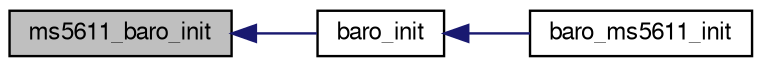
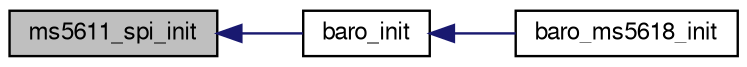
node "ms5611_baro_init": label "ms5611_baro_init" -> "ms5611_spi_init"
node "baro_ms5611_init": label "baro_ms5611_init" -> "baro_ms5618_init"
